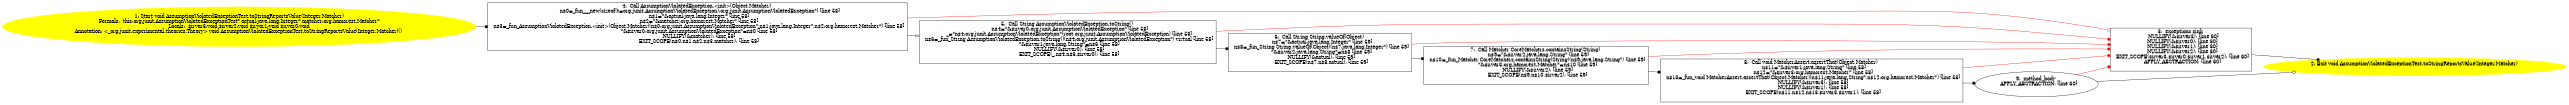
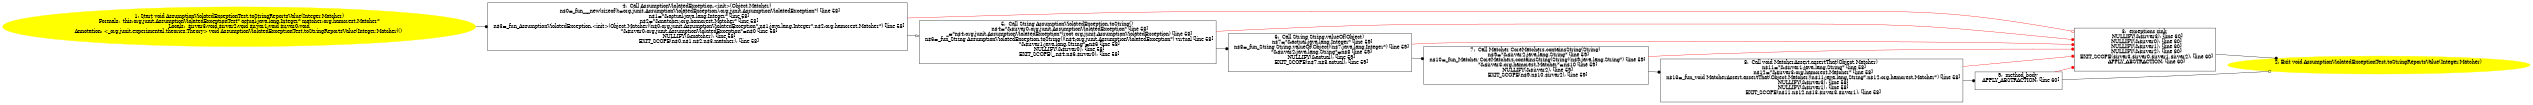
node "9:  method_body APPLY_ABSTRACTION; [line 60]": shape ellipse -> box
